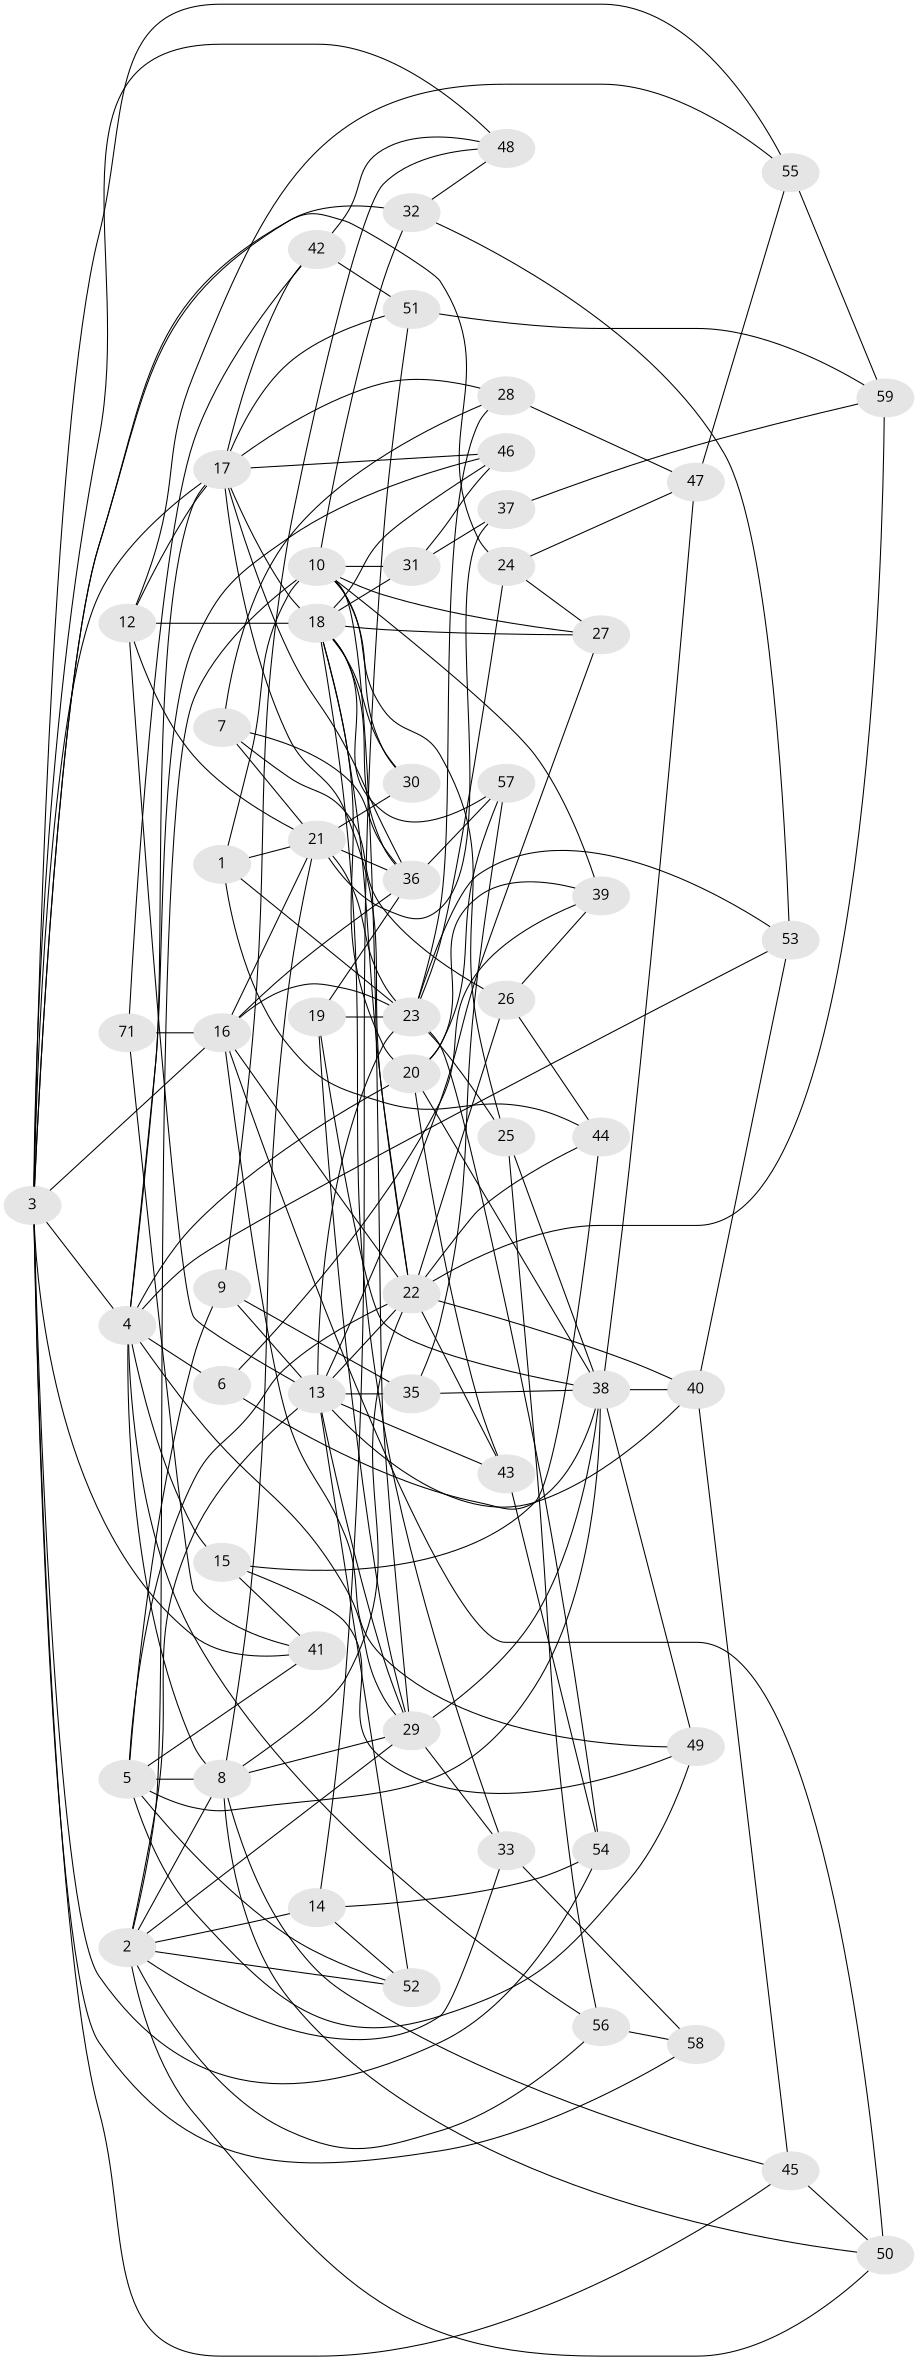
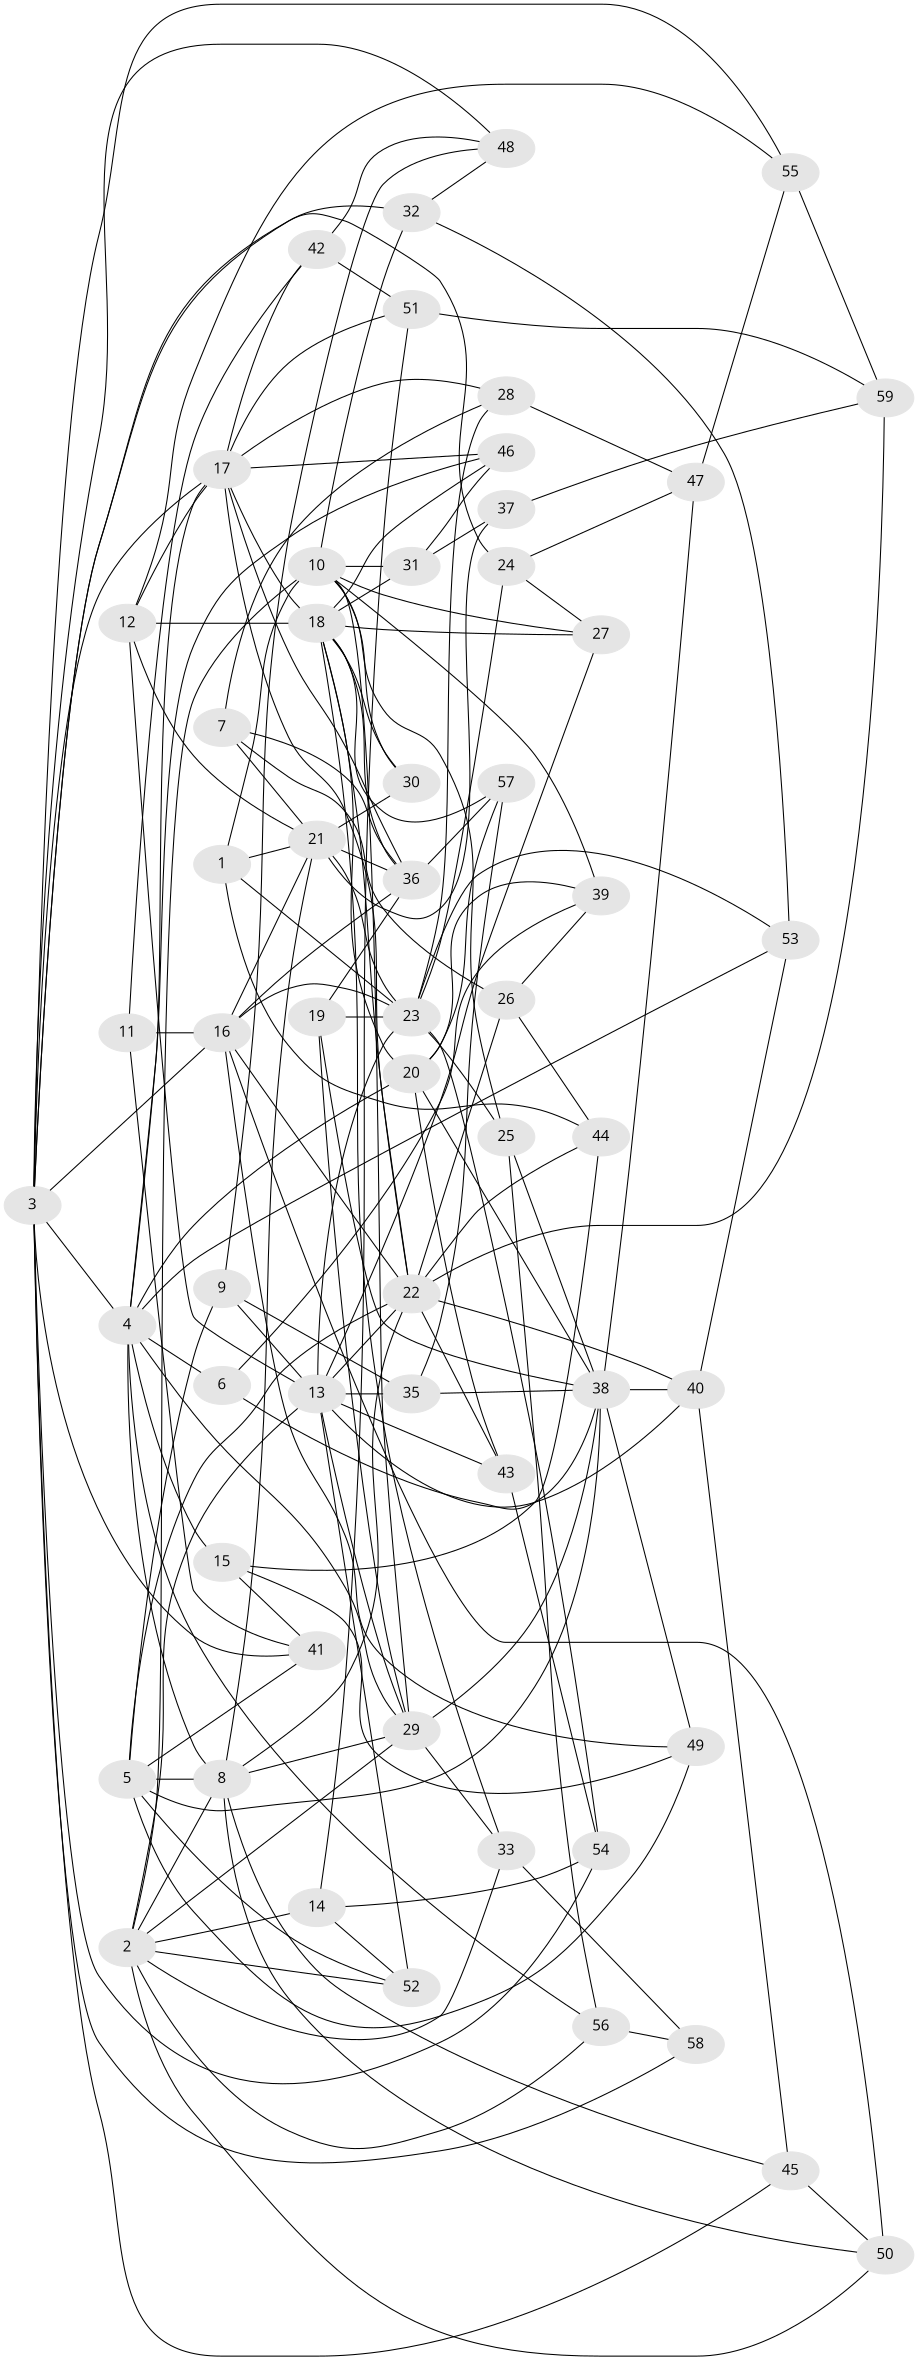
node "71": label "71" -> "11"
